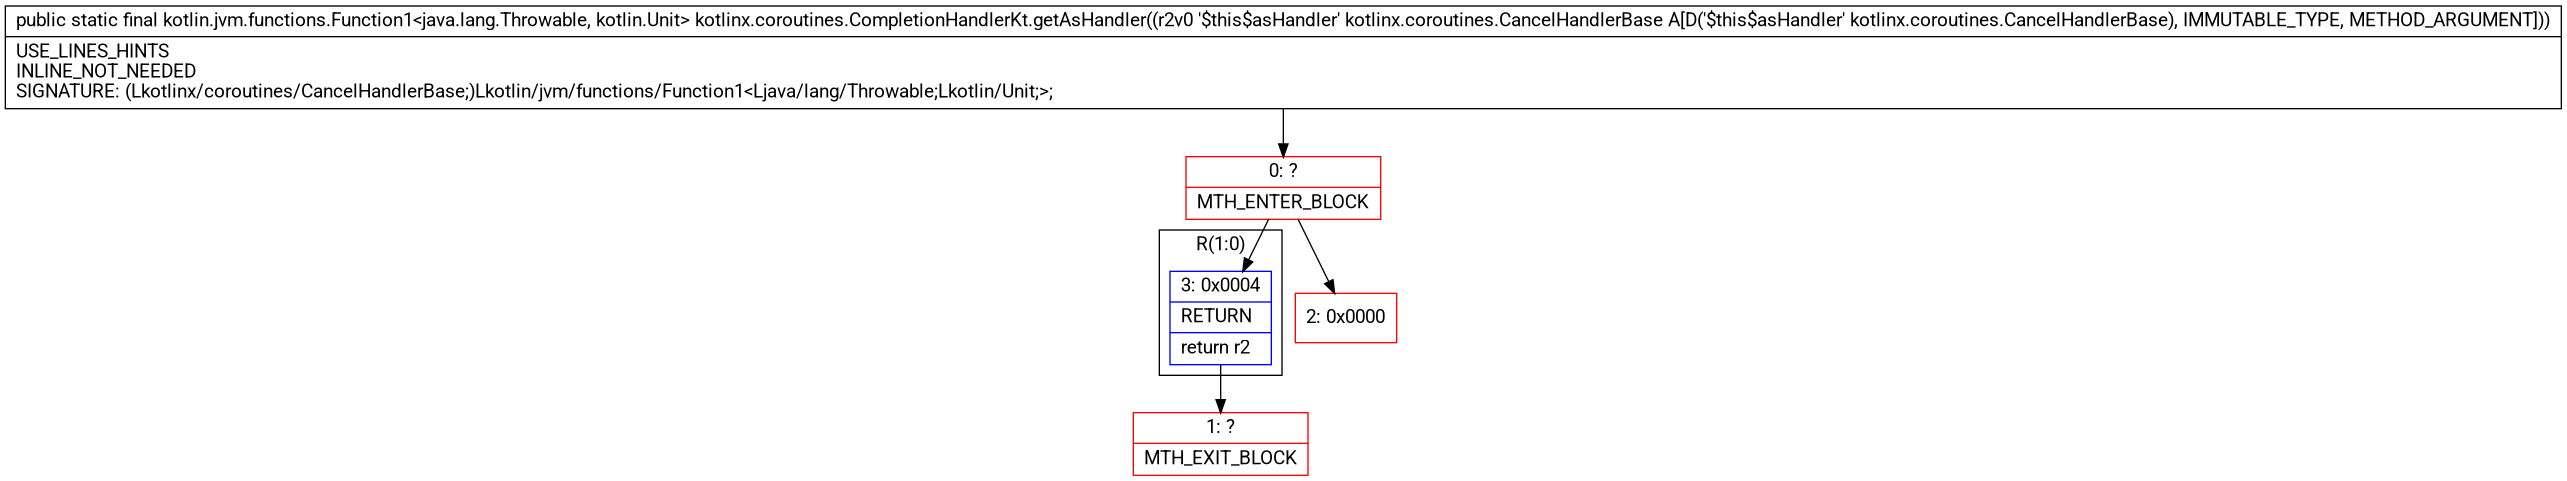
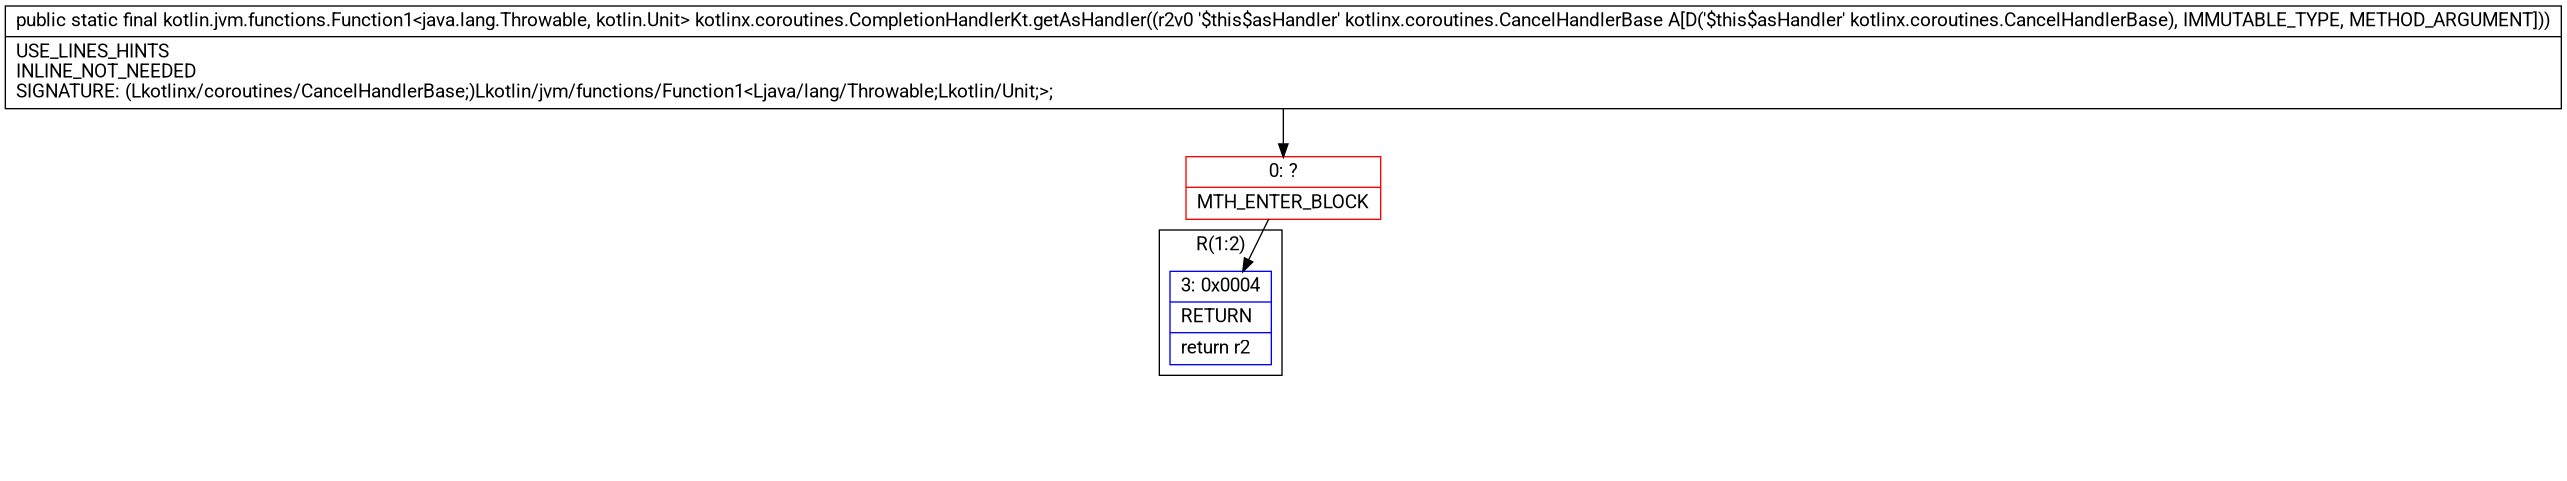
cluster "R(1:0)": label "R(1:0)" -> "R(1:2)"
node "2: 0x0000": removed
node "1: ?": removed
